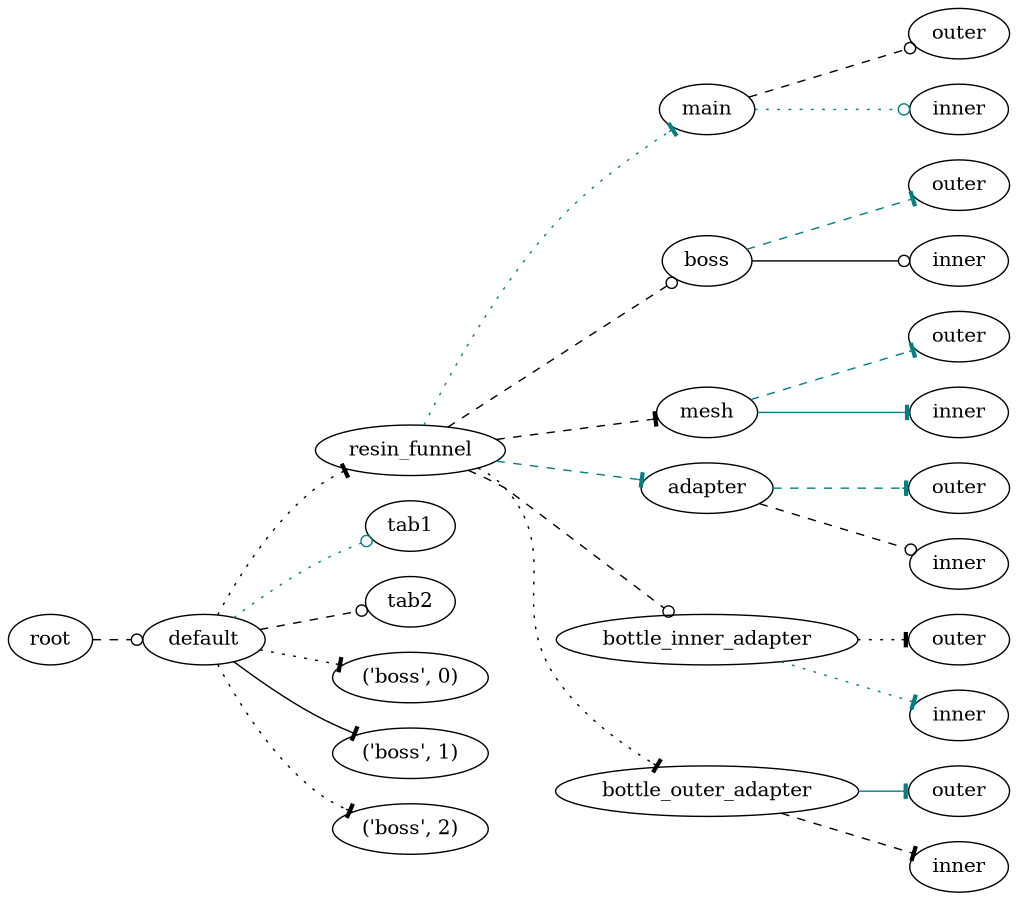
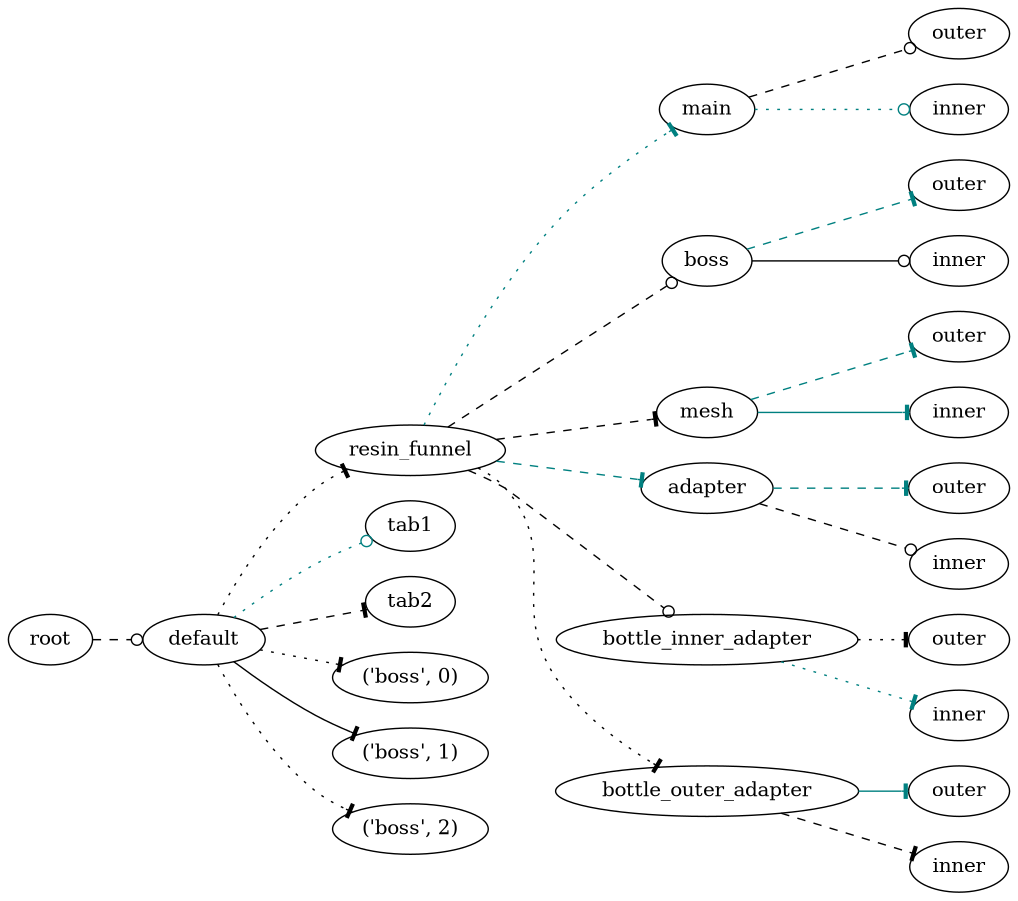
edge "default" -> "tab2": arrowhead odot -> tee
